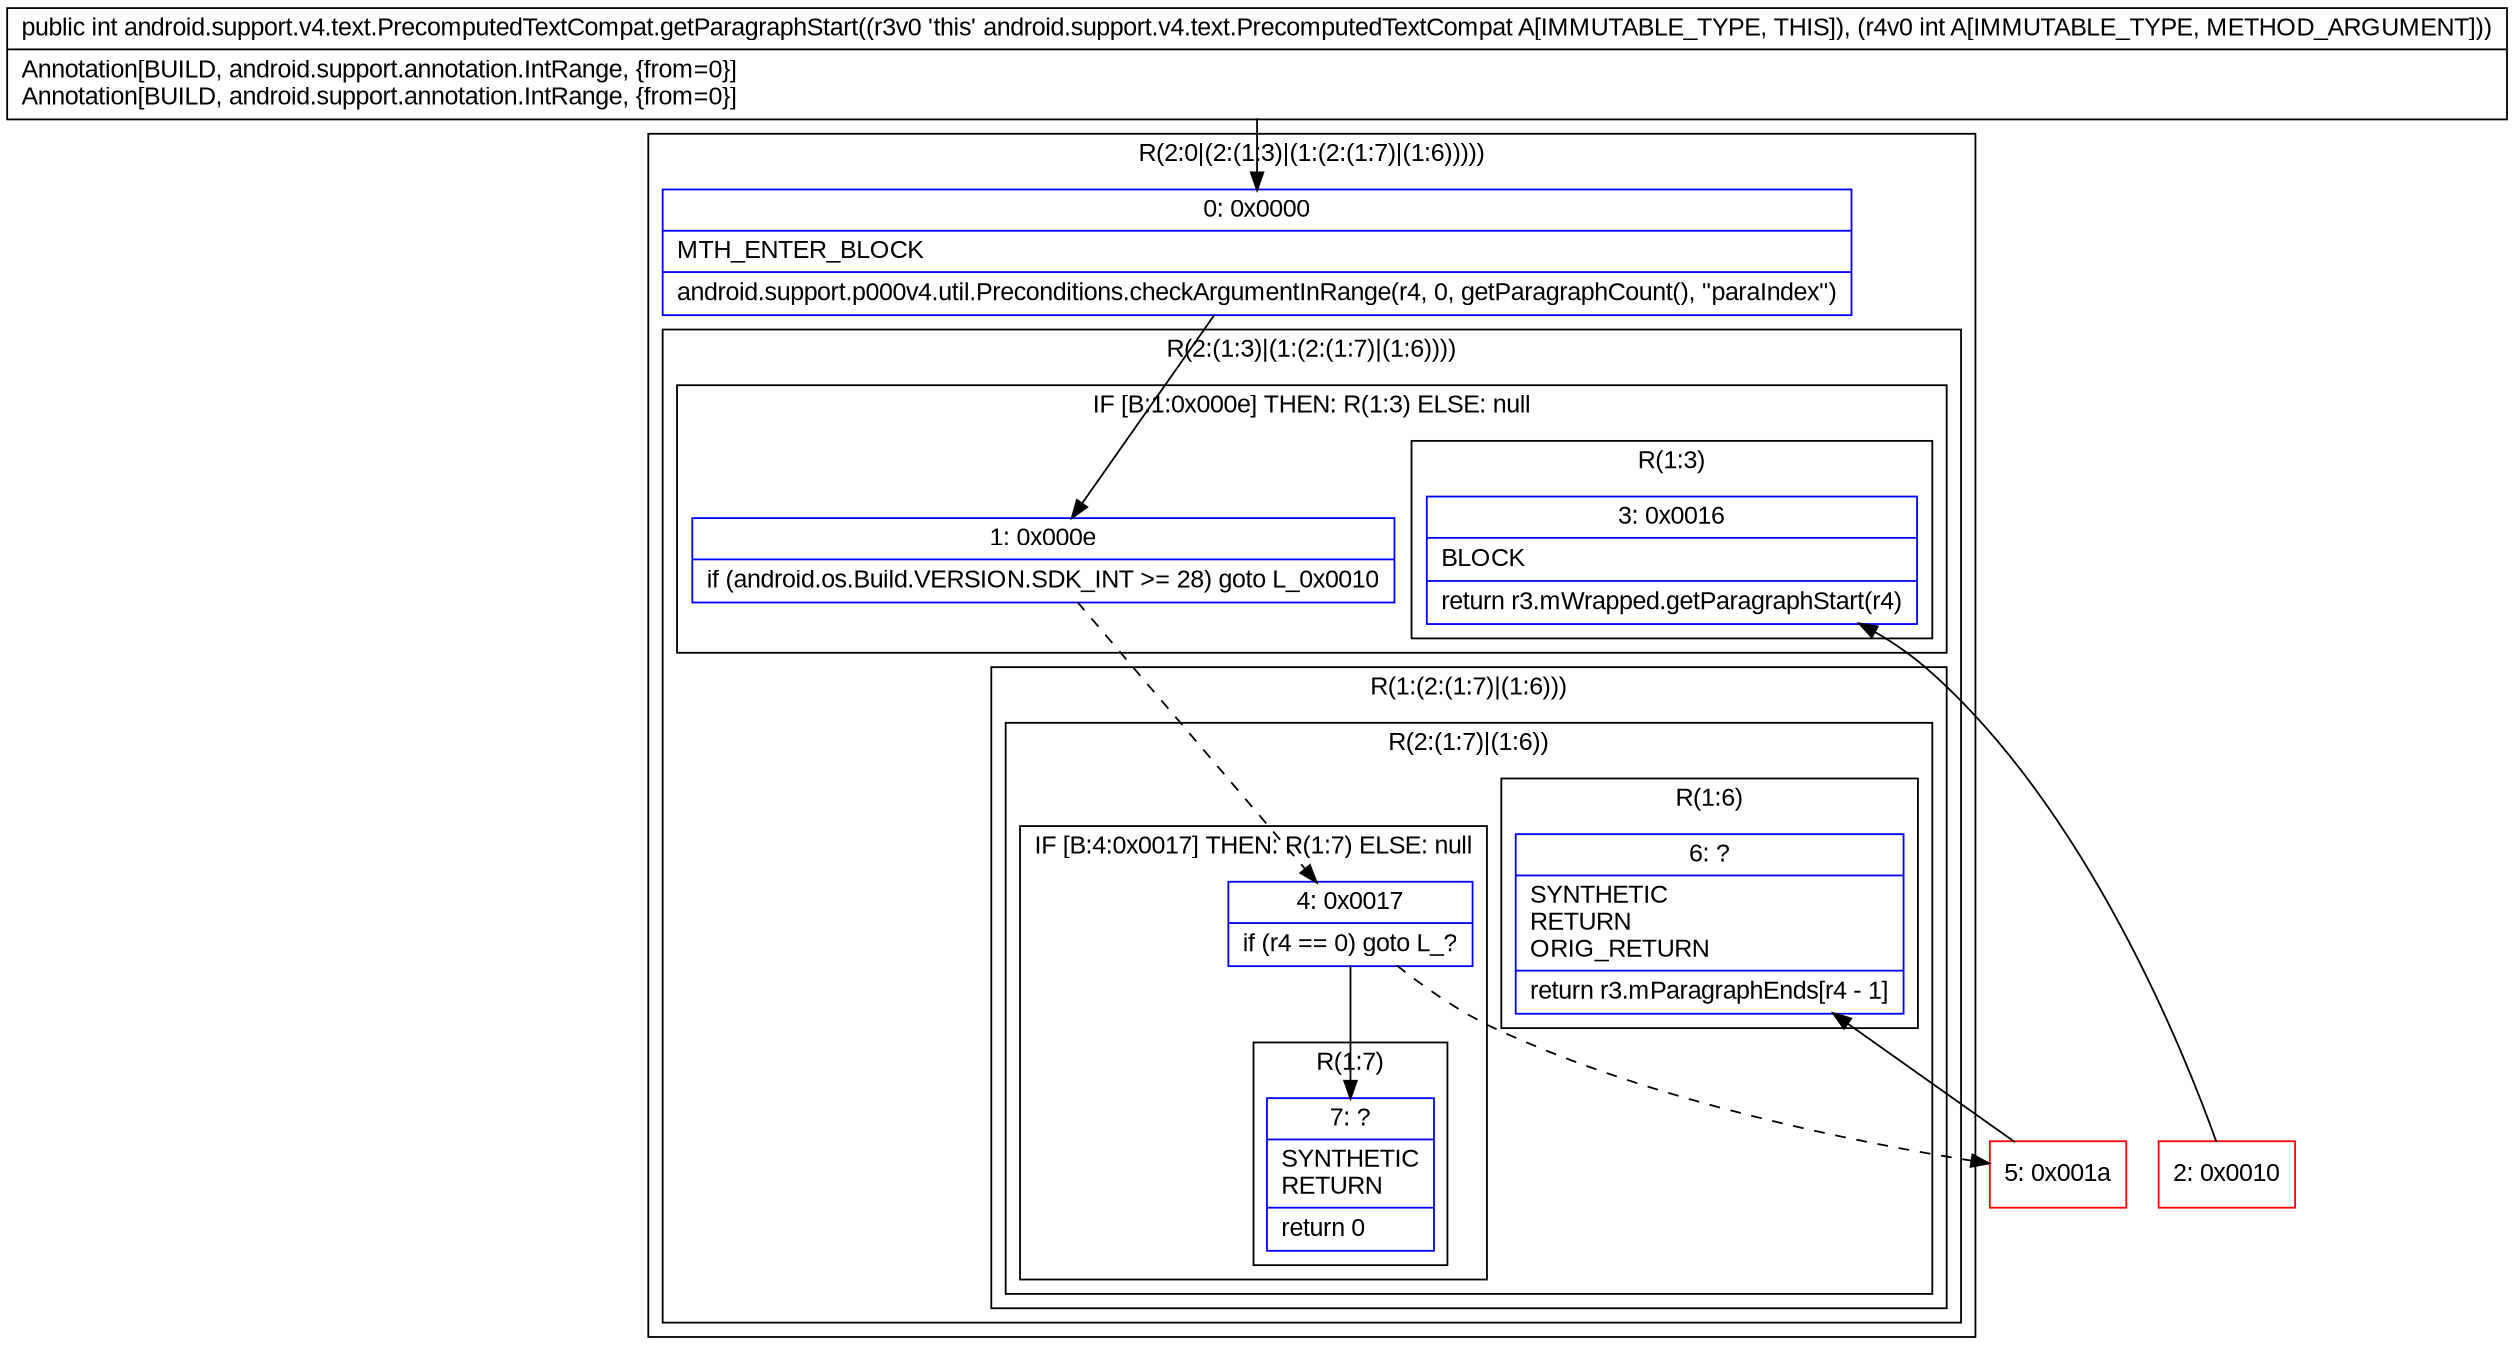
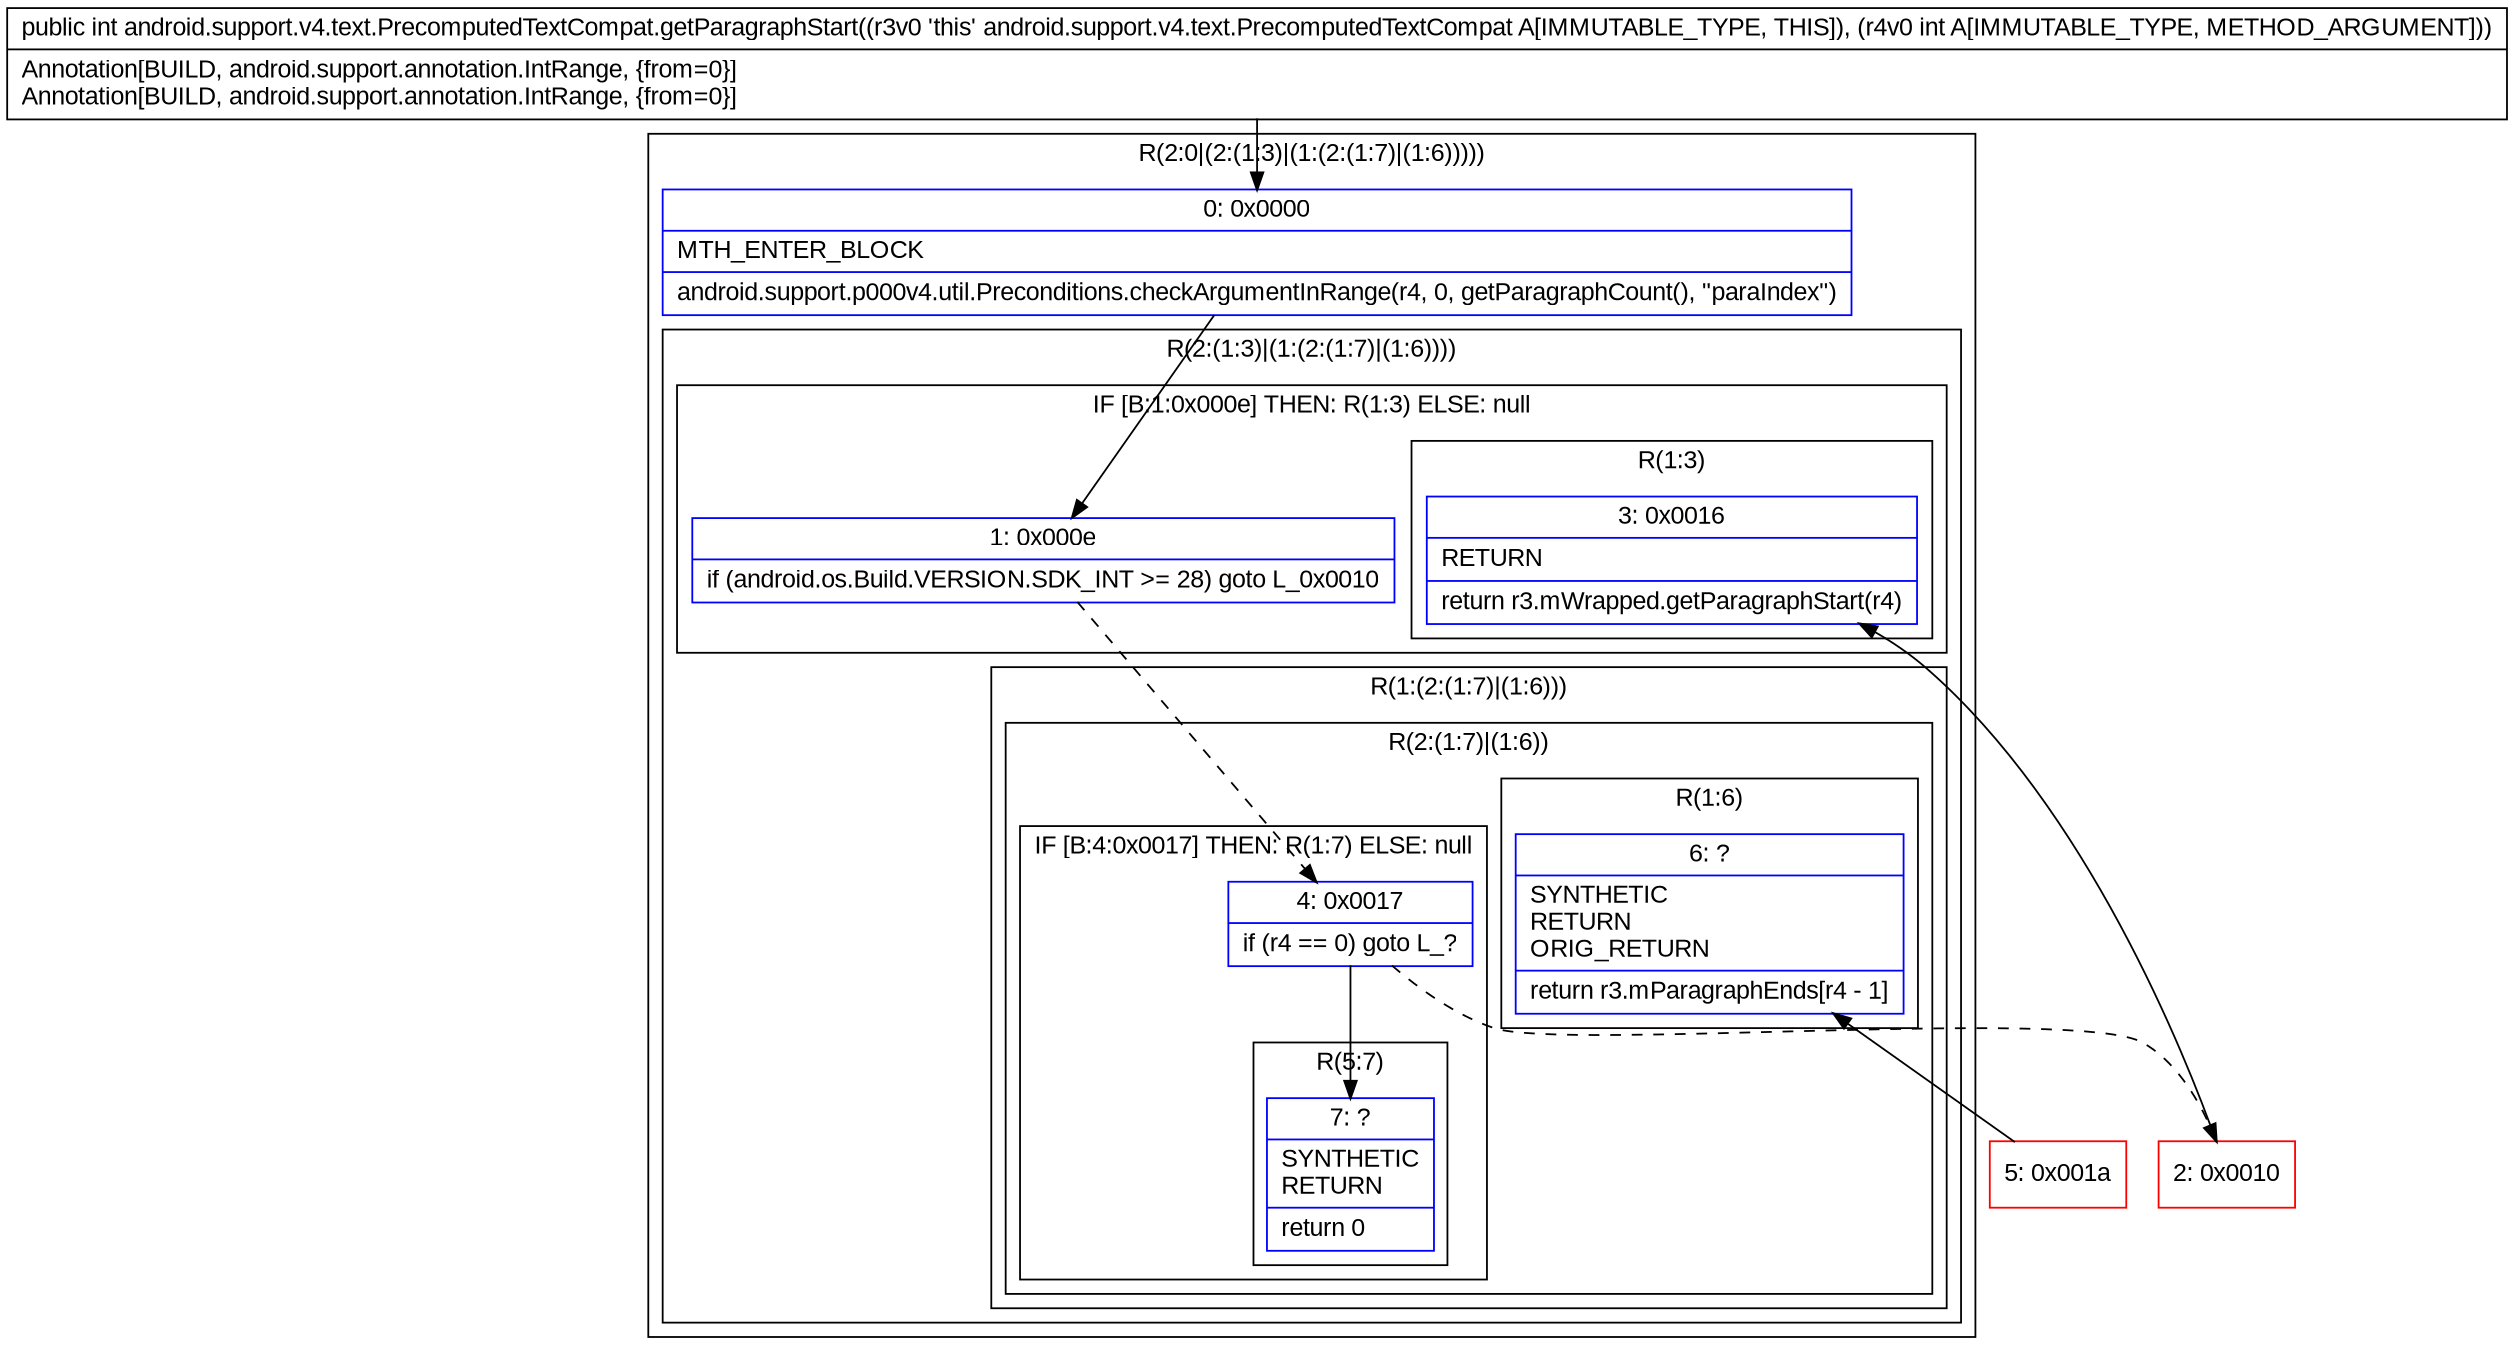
node "3: 0x0016": text "BLOCK" -> "RETURN"
cluster "R(1:7)": label "R(1:7)" -> "R(5:7)"
edge "4: 0x0017" -> "5: 0x001a": now "4: 0x0017" -> "2: 0x0010"
